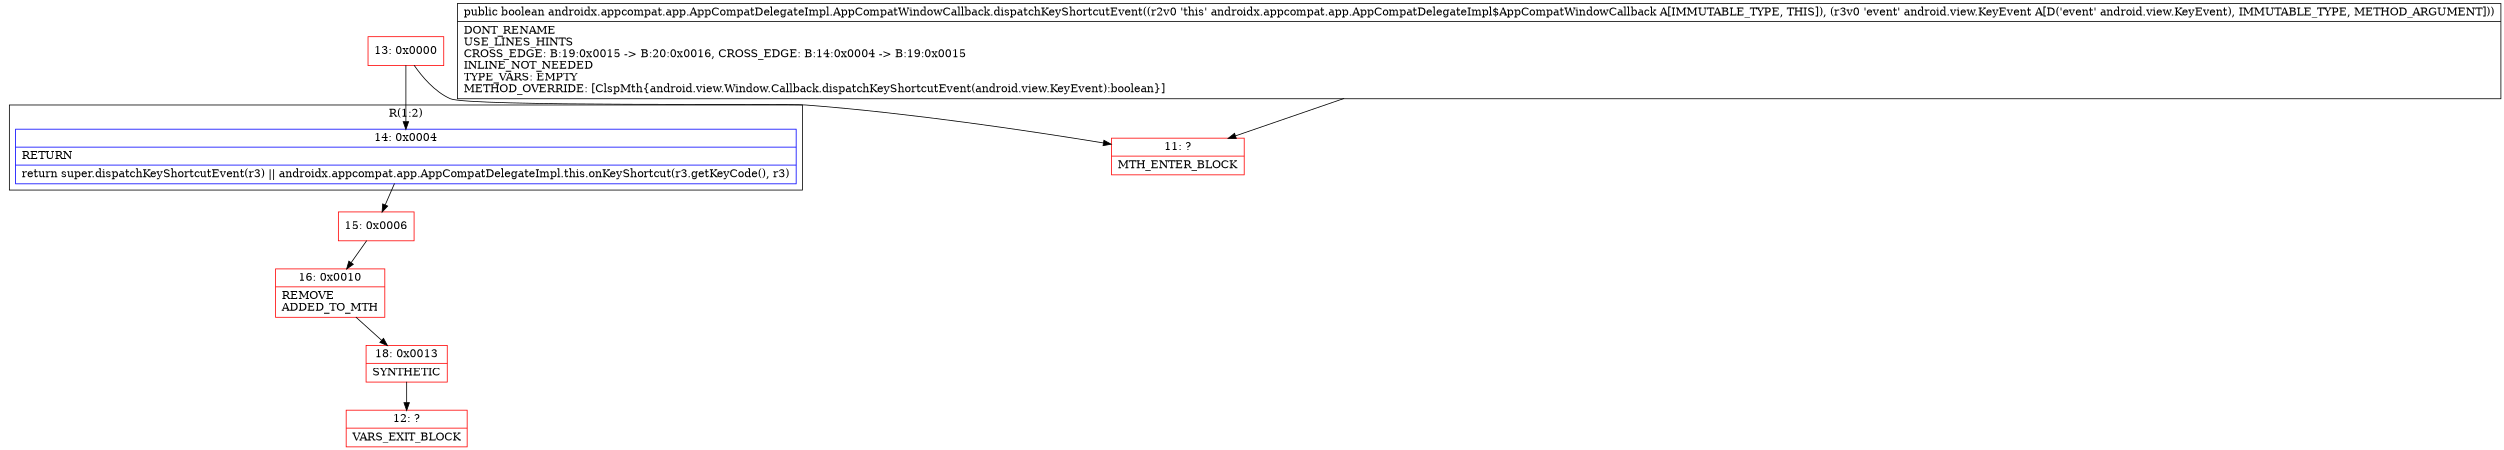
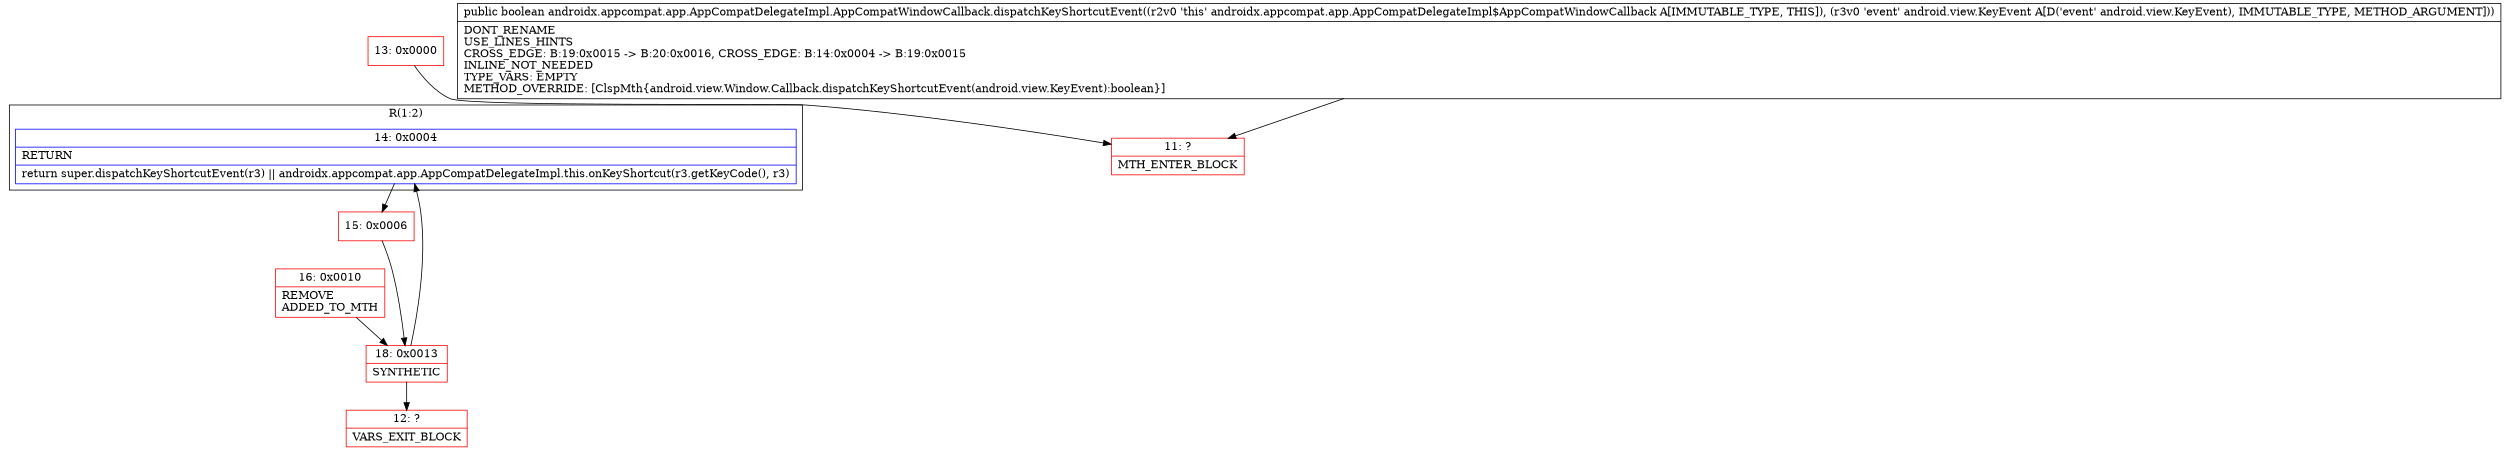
edge "13: 0x0000" -> "14: 0x0004": now "18: 0x0013" -> "14: 0x0004"
edge "15: 0x0006" -> "16: 0x0010": now "15: 0x0006" -> "18: 0x0013"
